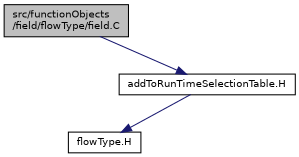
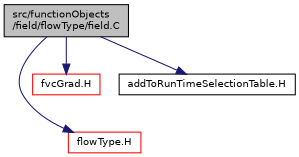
node "fvcGrad.H": added
edge "addToRunTimeSelectionTable.H" -> "flowType.H": now "src/functionObjects /field/flowType/field.C" -> "flowType.H"
node "flowType.H": color black -> red
